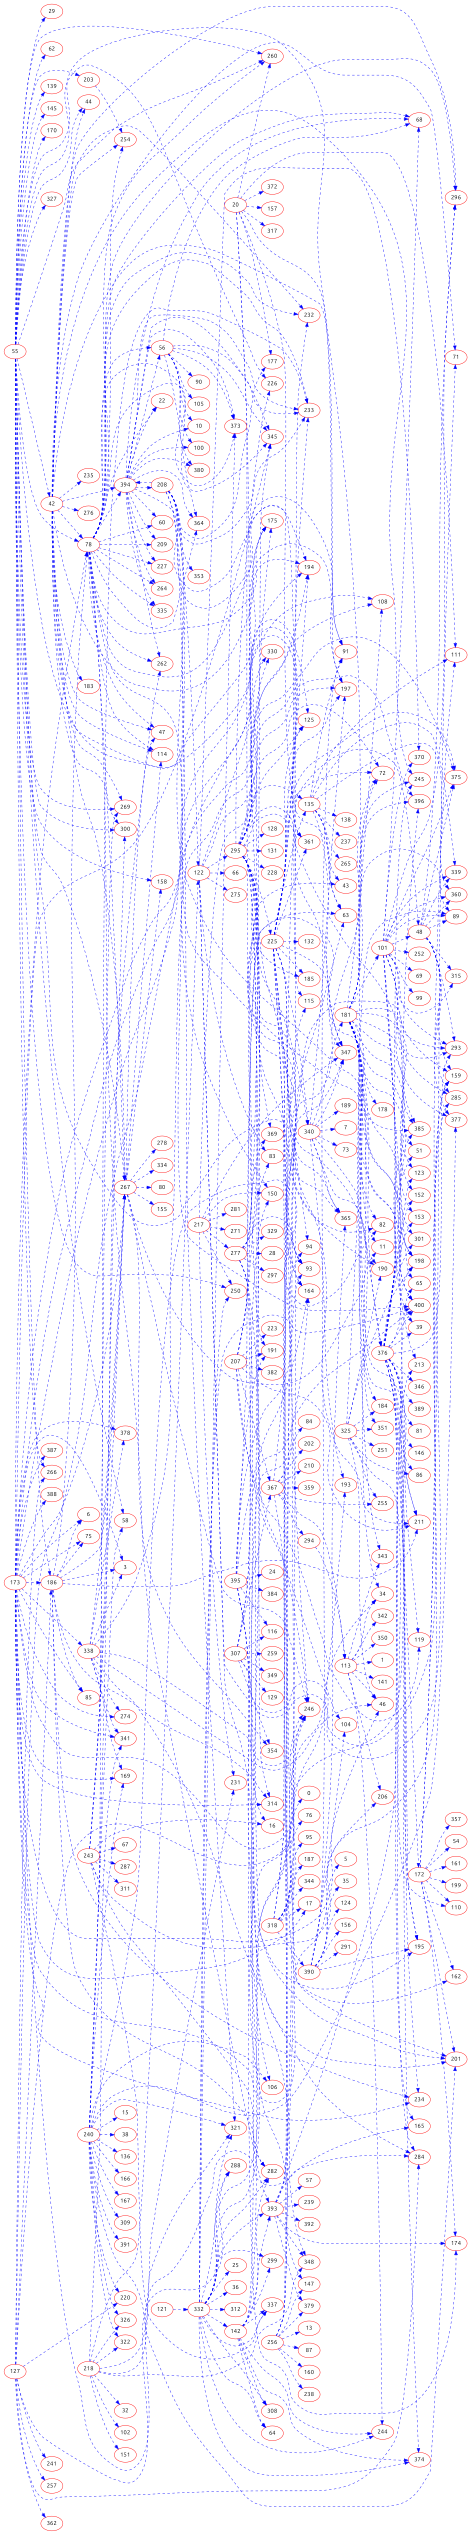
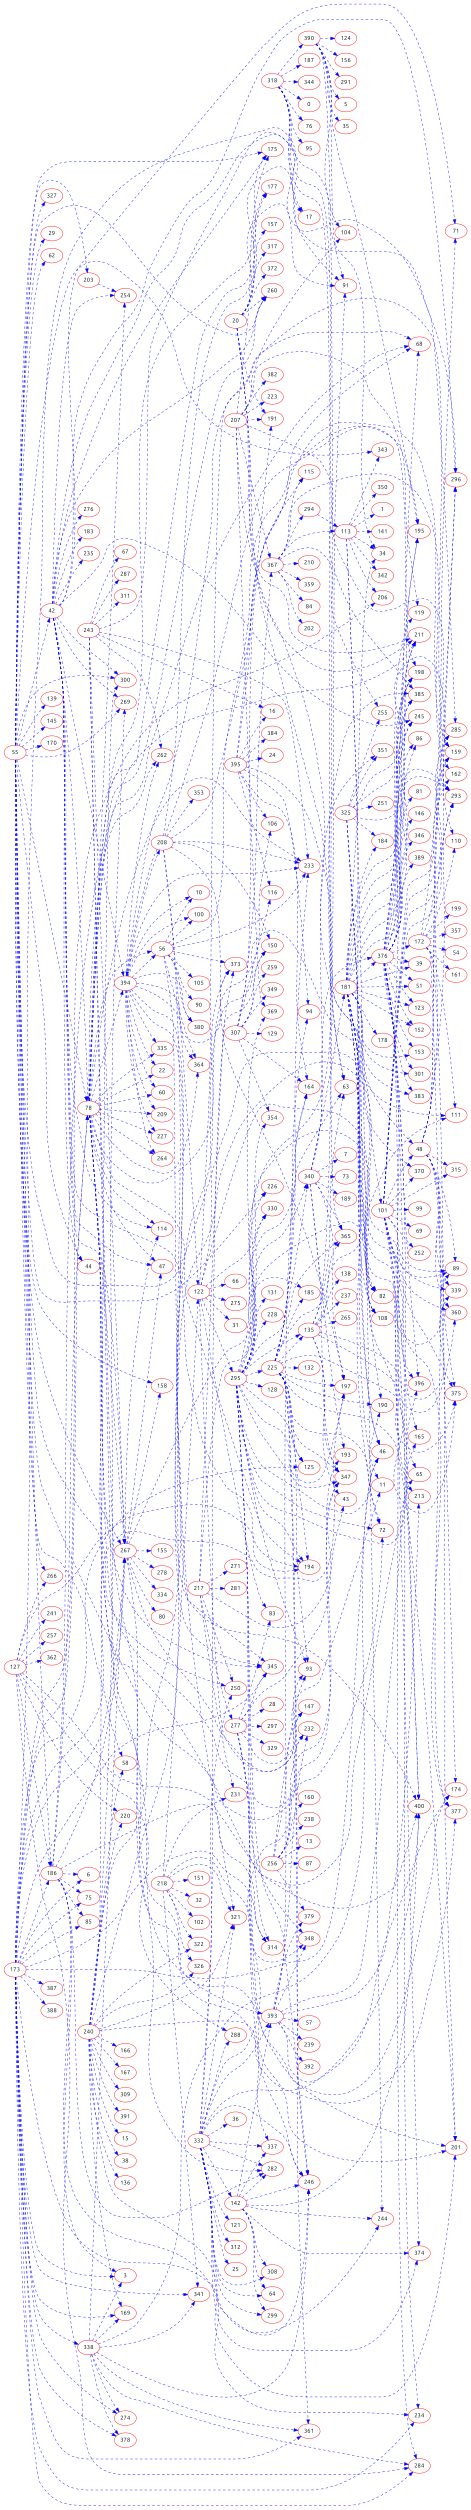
node "383": added
node "31": added
edge "121" -> "332": reversed
